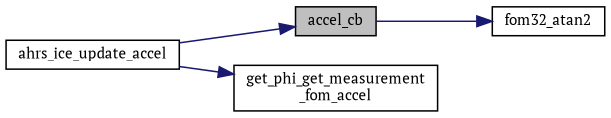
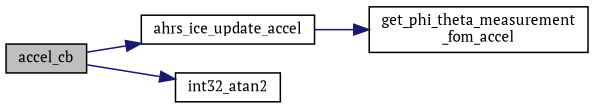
node "fom32_atan2": label "fom32_atan2" -> "int32_atan2"
edge "ahrs_ice_update_accel" -> "accel_cb": reversed
node "get_phi_get_measurement _fom_accel": label "get_phi_get_measurement _fom_accel" -> "get_phi_theta_measurement _fom_accel"
